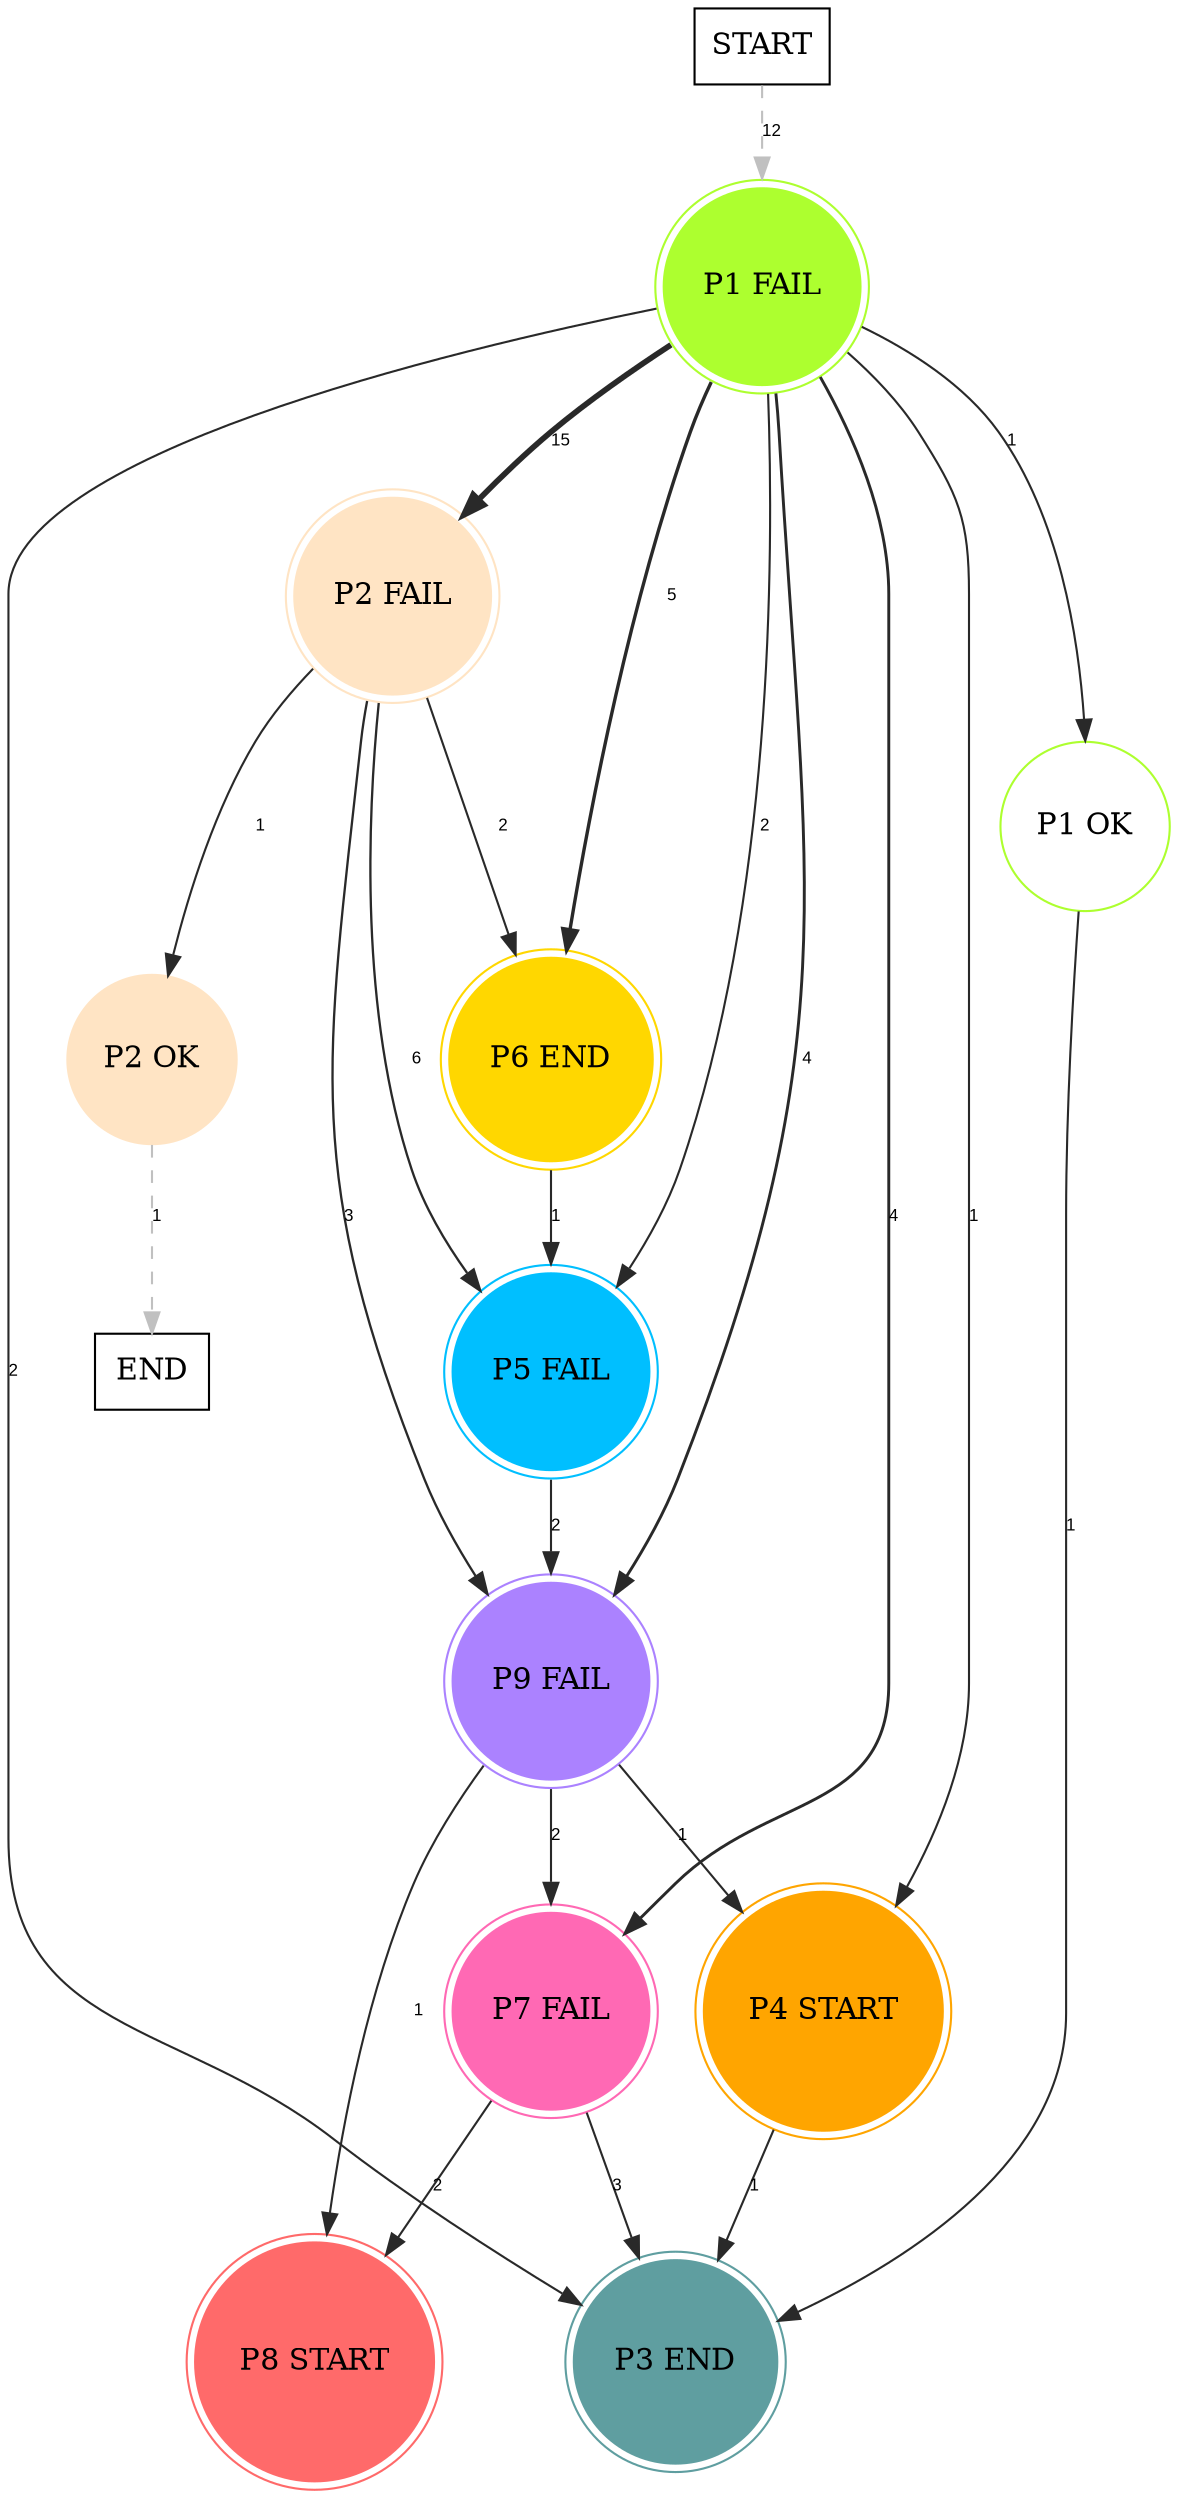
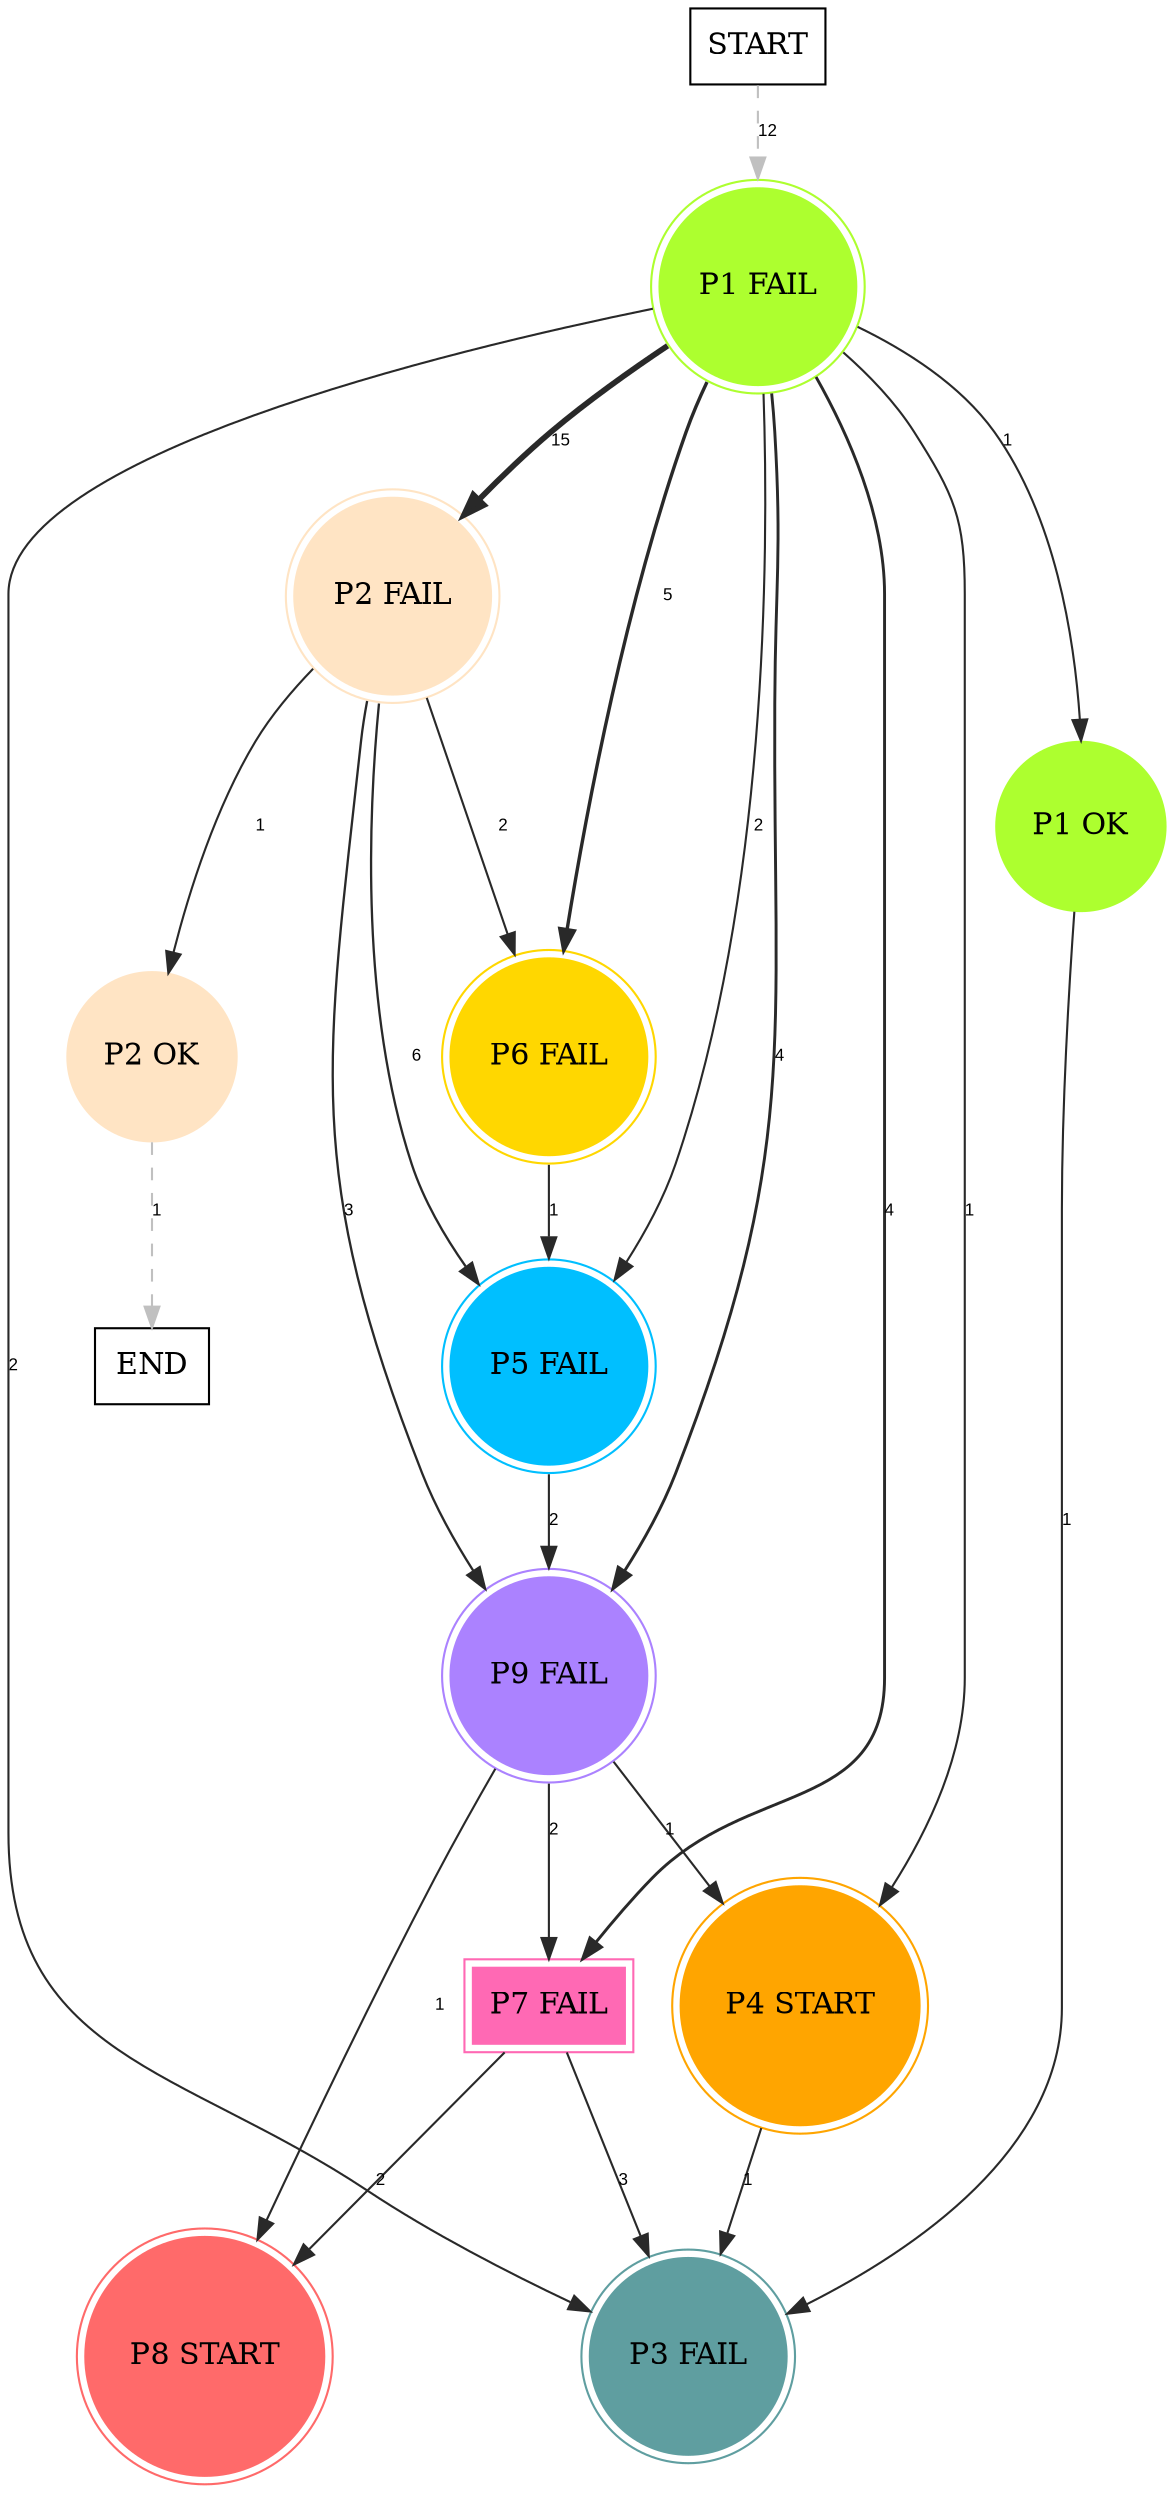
node "P1 OK": fillcolor white -> greenyellow
node "P6 END": label "P6 END" -> "P6 FAIL"
node "P7 FAIL": shape circle -> box
node "P3 END": label "P3 END" -> "P3 FAIL"
